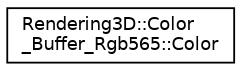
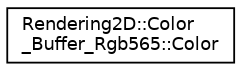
node "Rendering3D::Color _Buffer_Rgb565::Color": label "Rendering3D::Color _Buffer_Rgb565::Color" -> "Rendering2D::Color _Buffer_Rgb565::Color"
